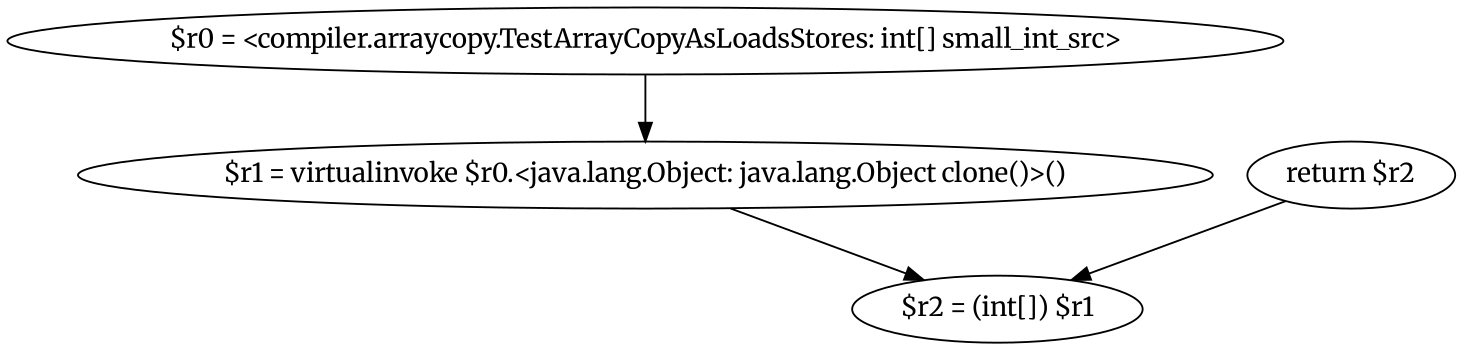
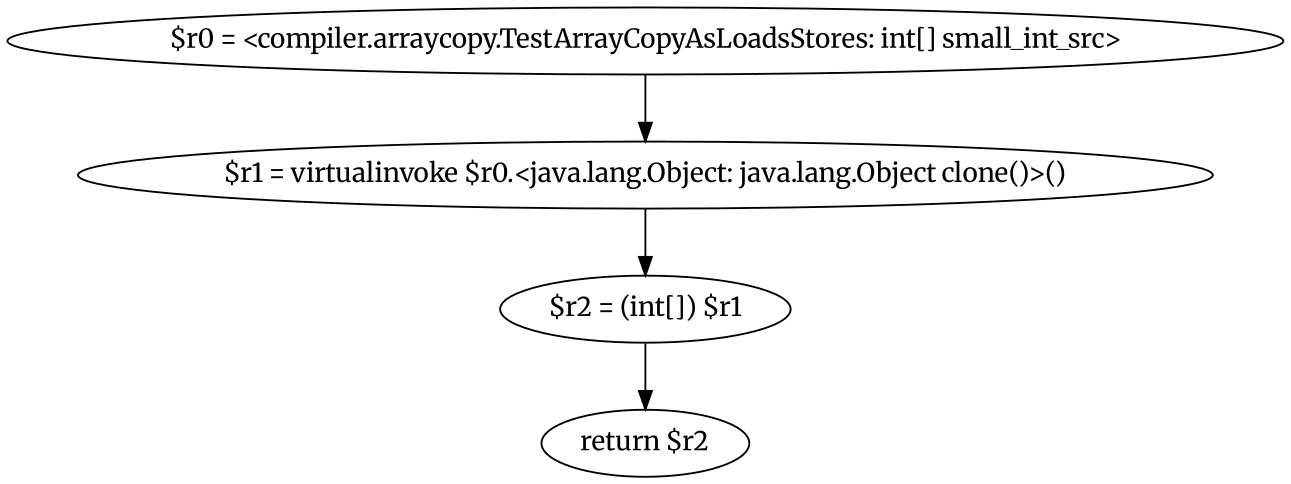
edge "return $r2" -> "$r2 = (int[]) $r1": reversed
